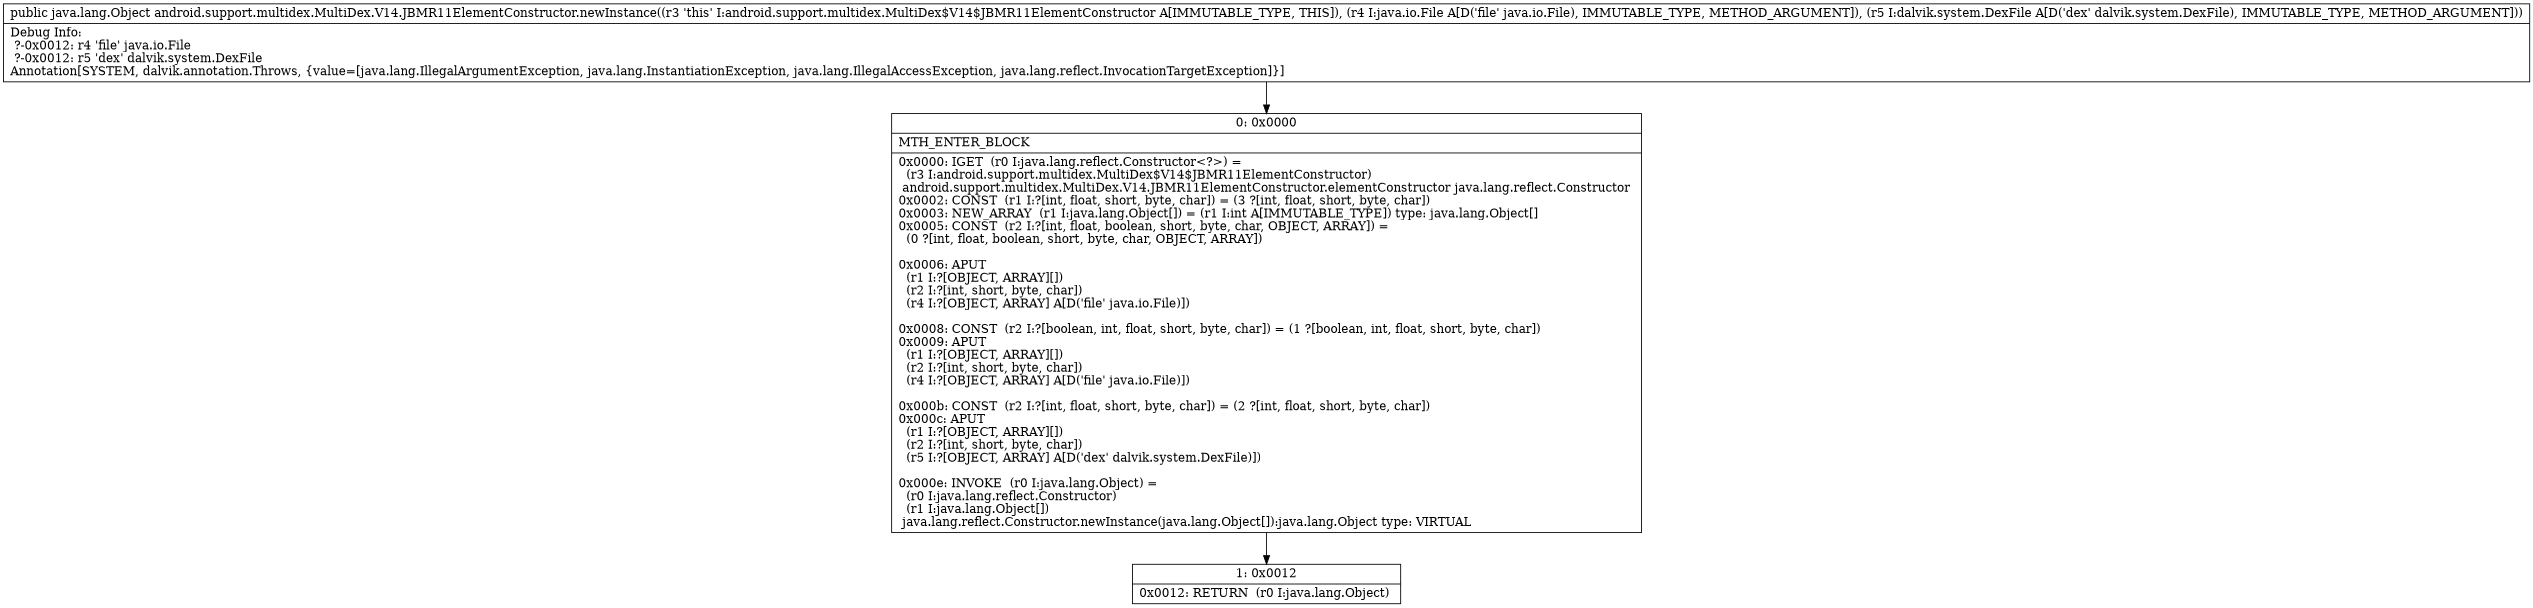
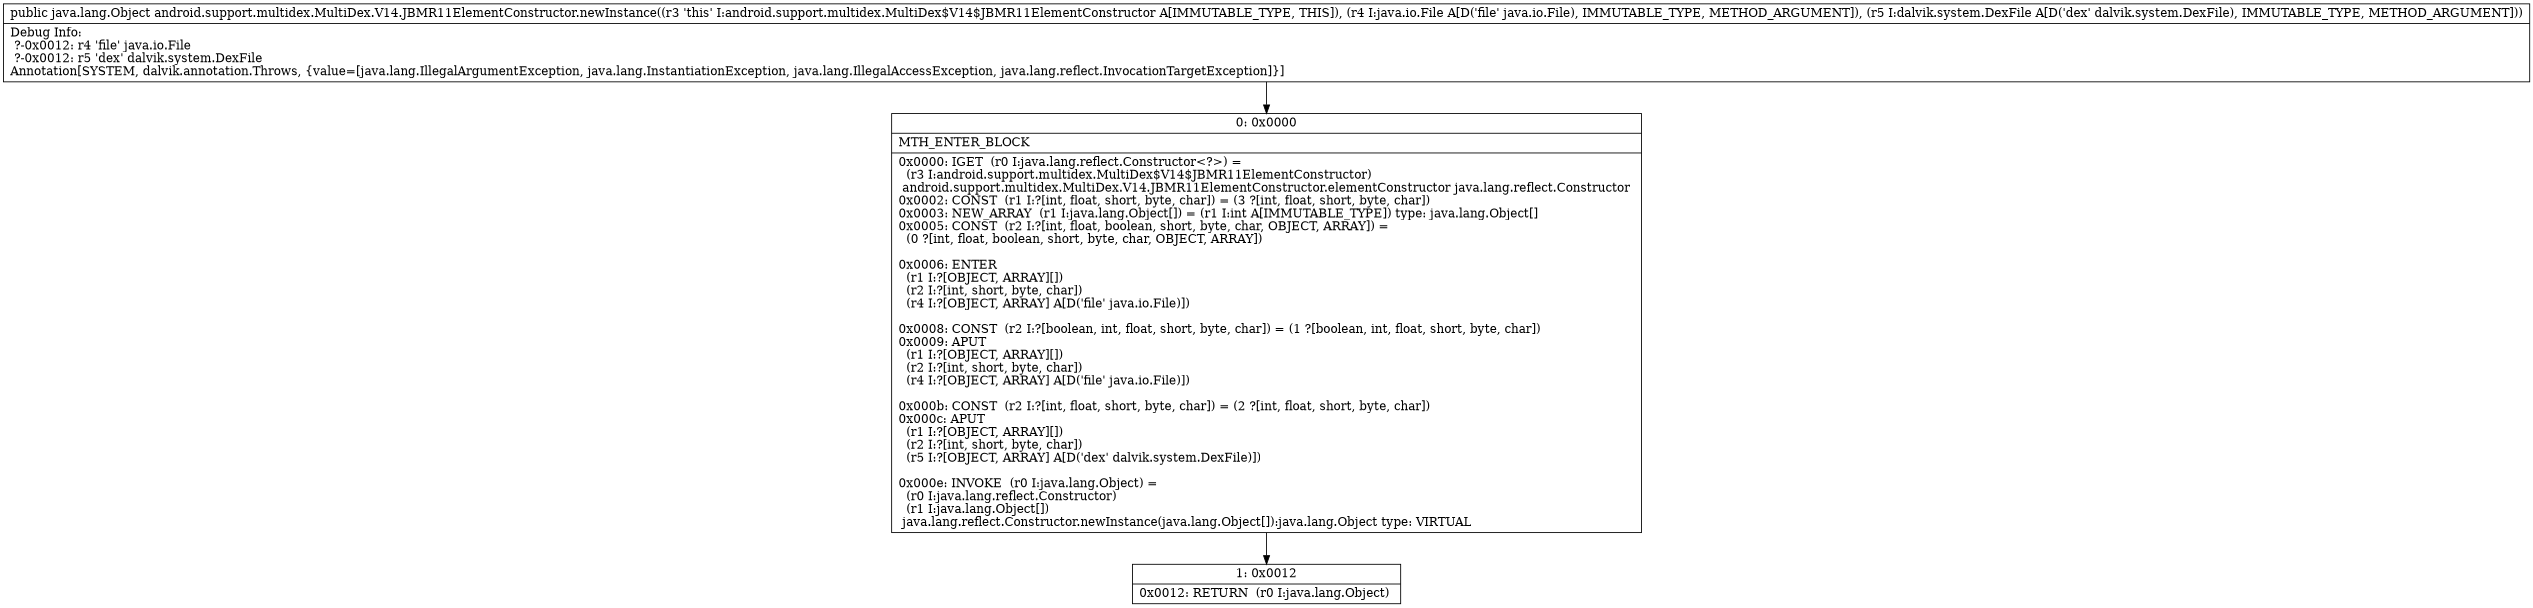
node "0: 0x0000": text "0x0006: APUT" -> "0x0006: ENTER"
